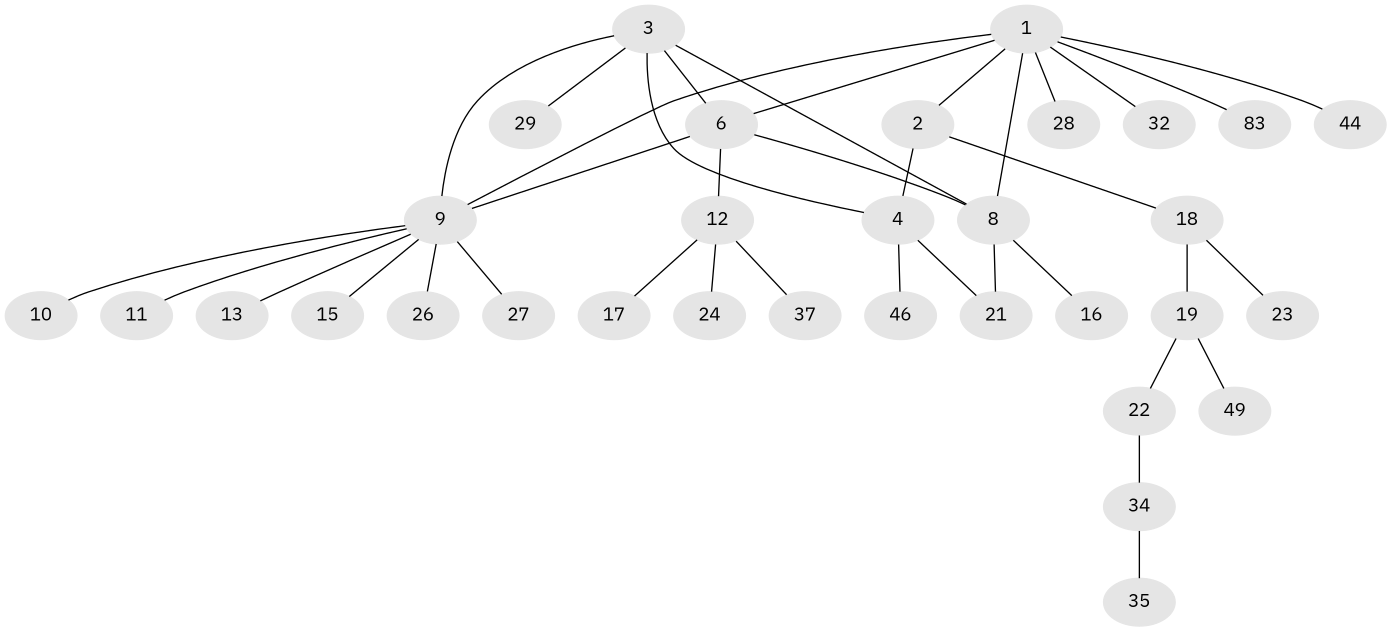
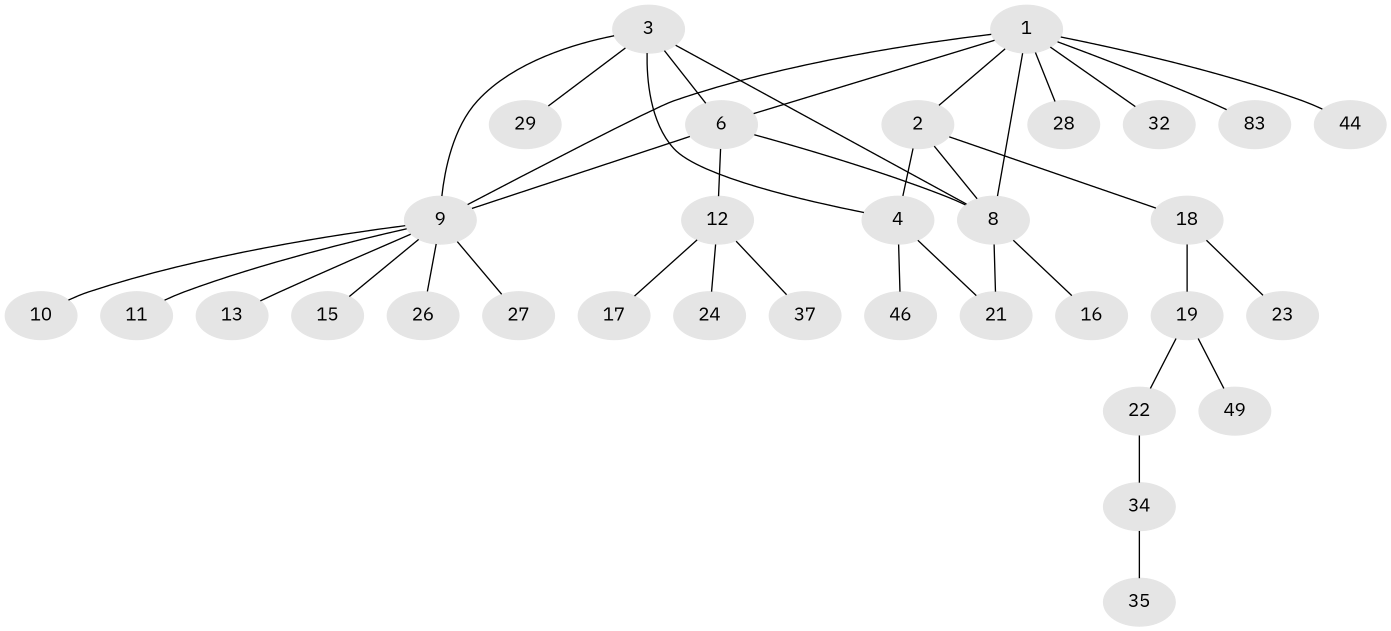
edge "2" -- "8": added
